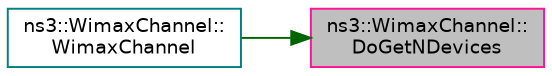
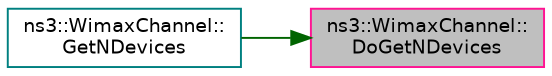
node "ns3::WimaxChannel:: WimaxChannel": label "ns3::WimaxChannel:: WimaxChannel" -> "ns3::WimaxChannel:: GetNDevices"
